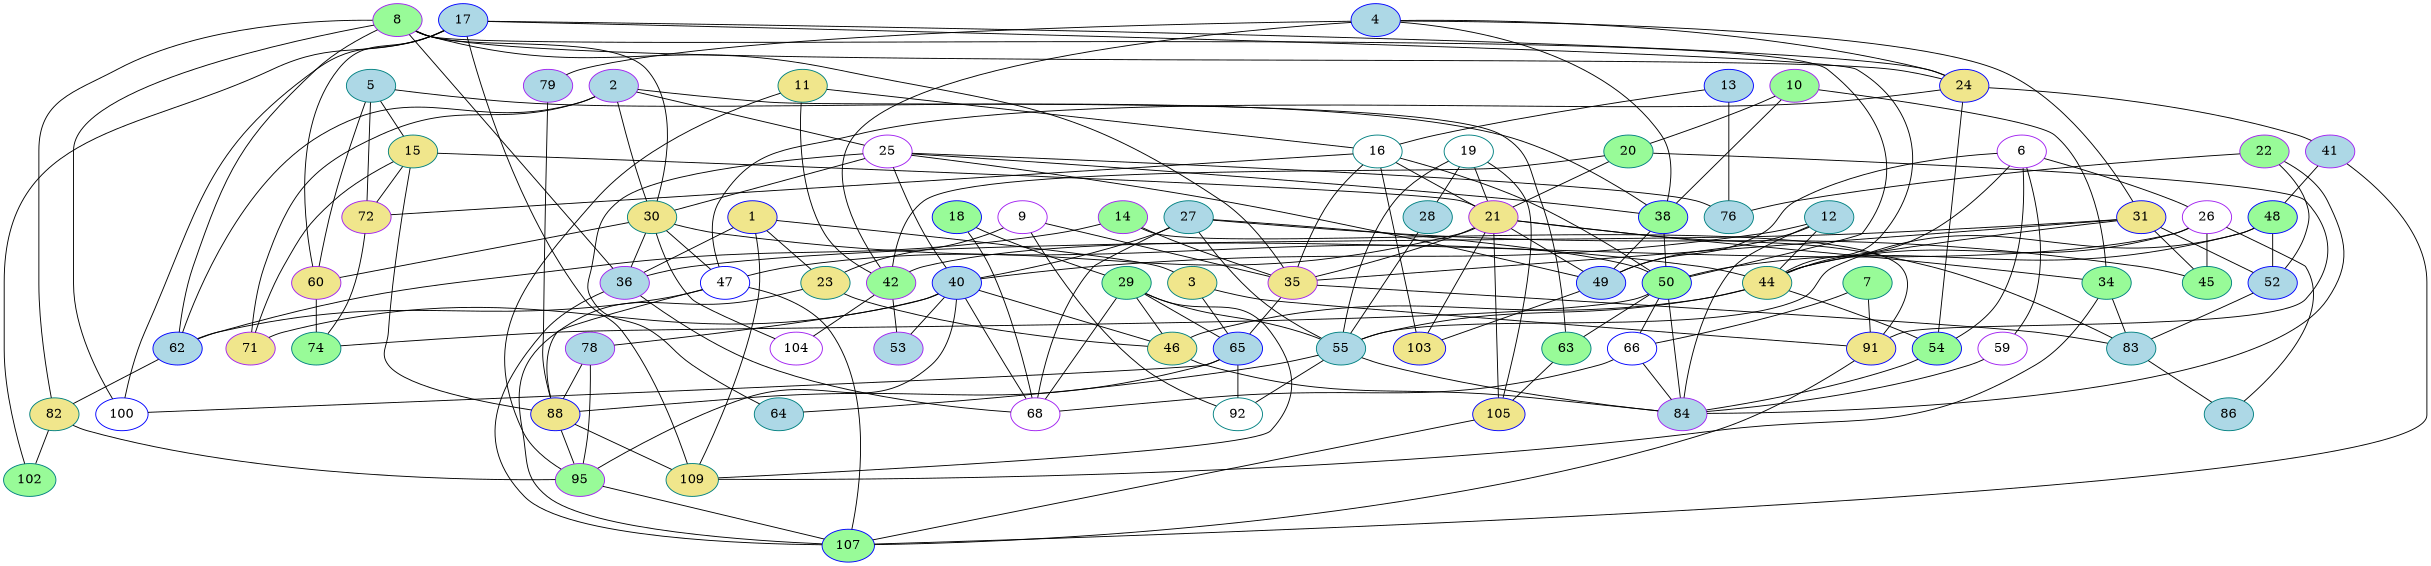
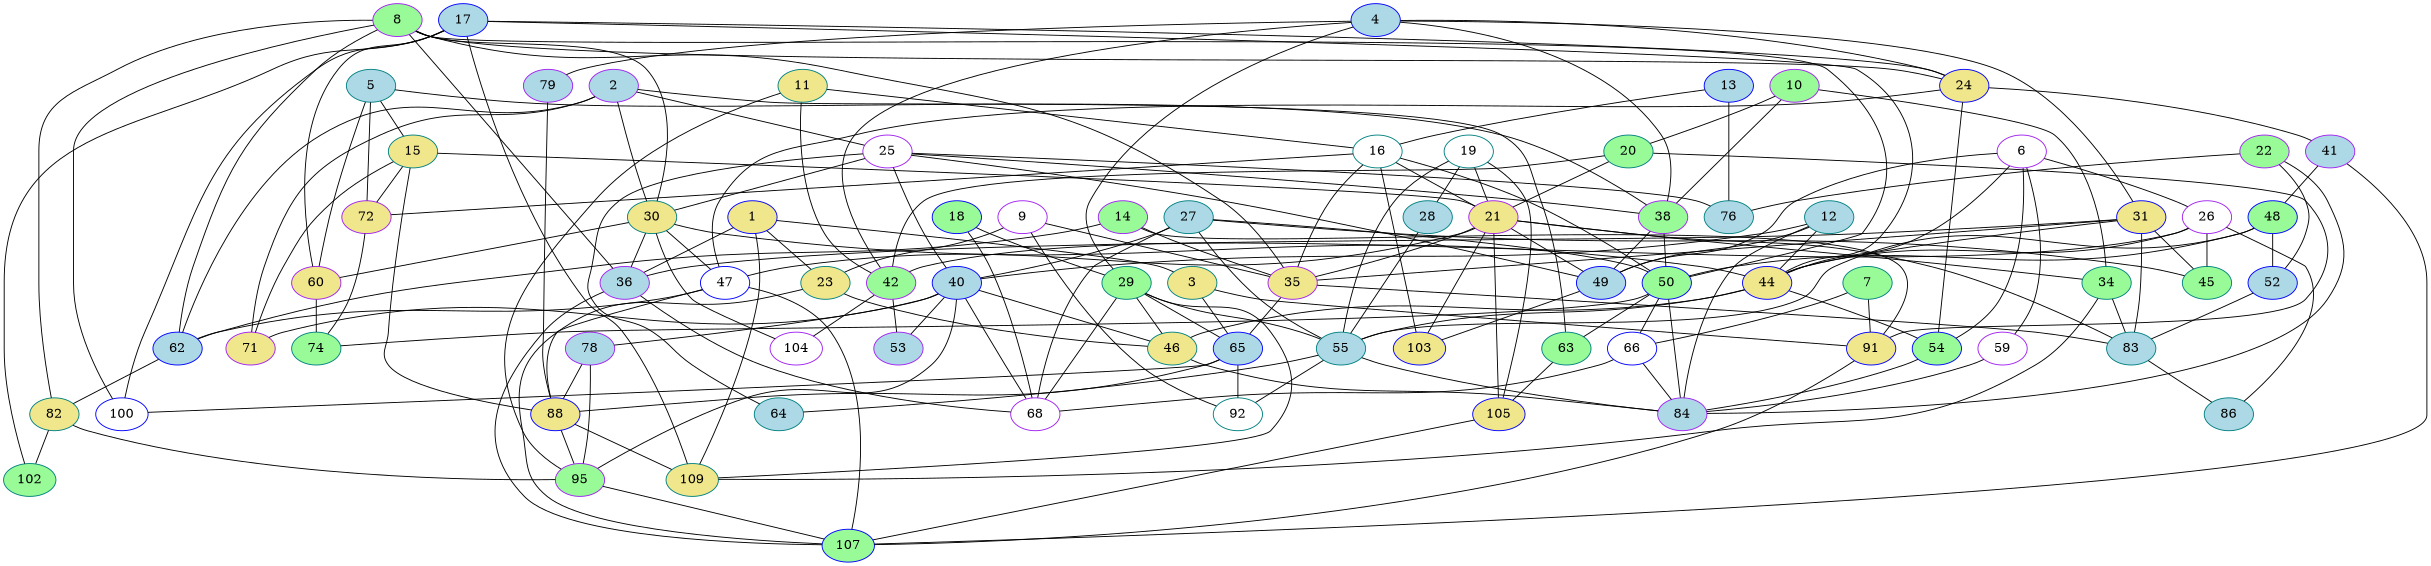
edge "4" -- "29": added
node "38": color blue -> purple
edge "31" -- "52": now "31" -- "83"
node "44": color teal -> blue
